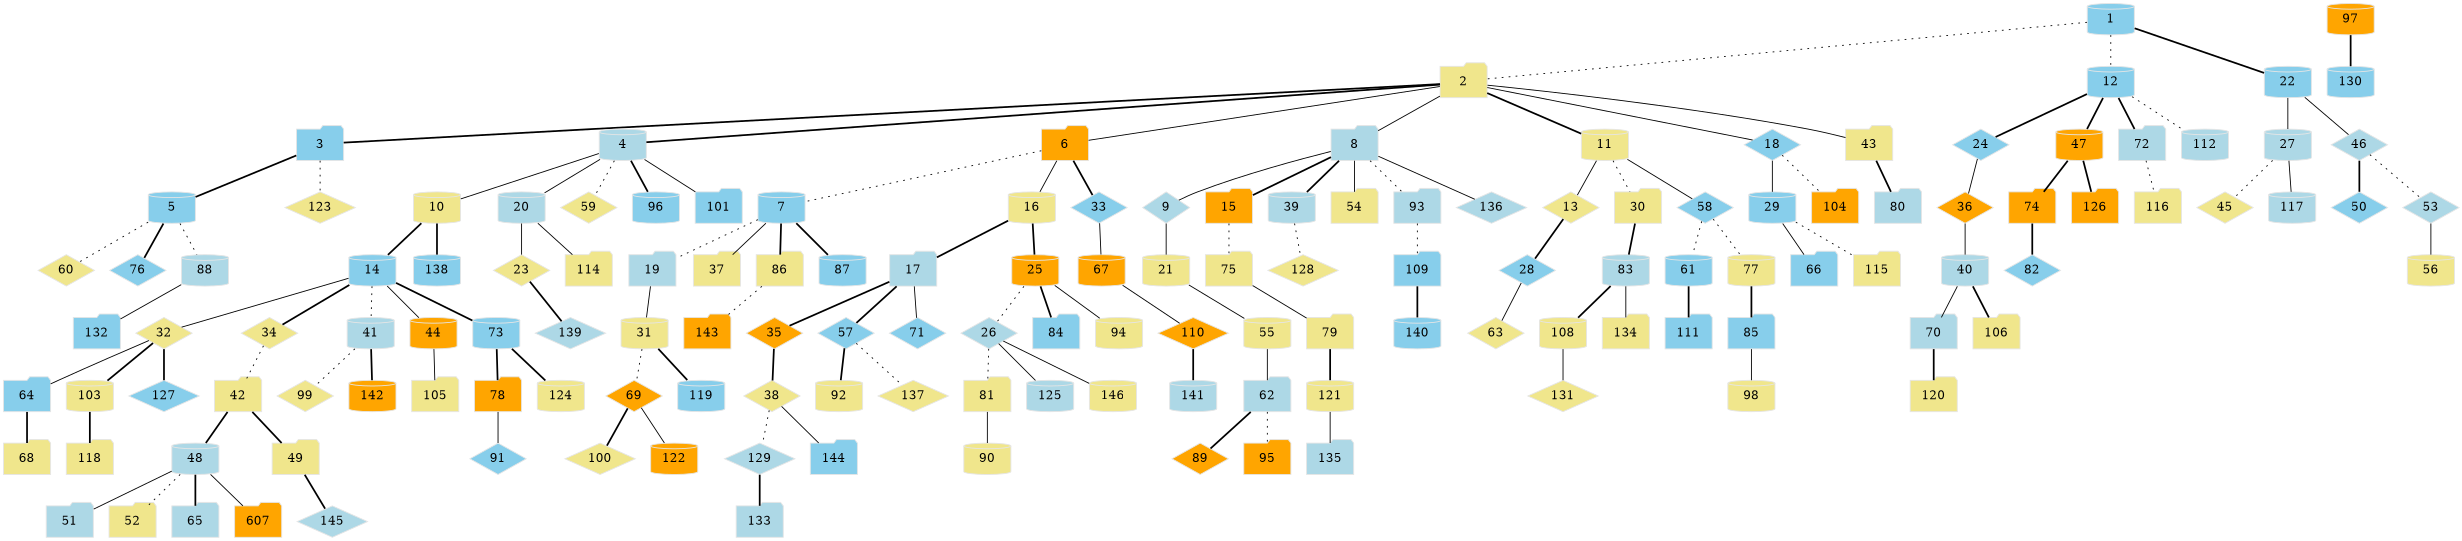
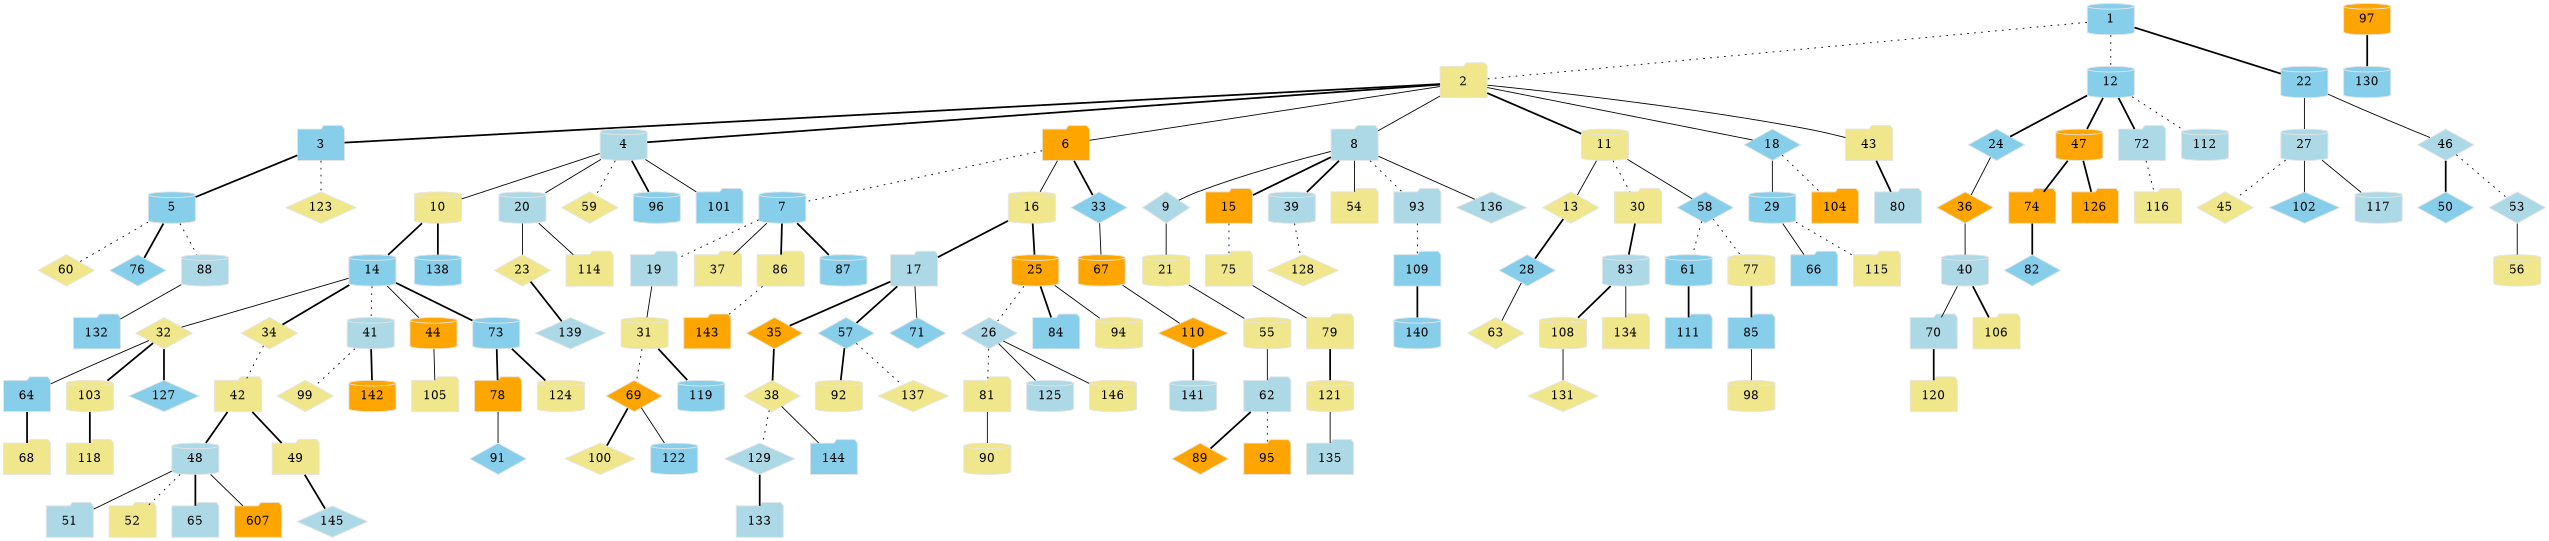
node "102": added
node "122": fillcolor orange -> skyblue
